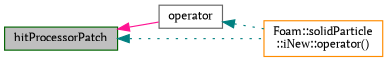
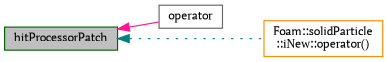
edge "Foam::solidParticle ::iNew::operator()" -> "operator": removed
